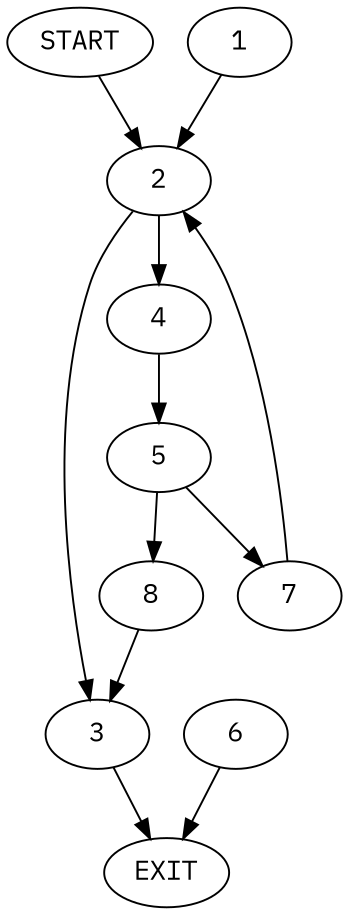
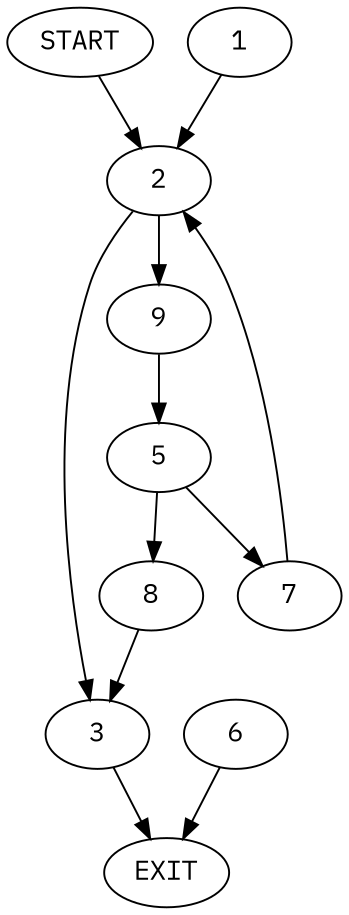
node "4": label "4" -> "9"
